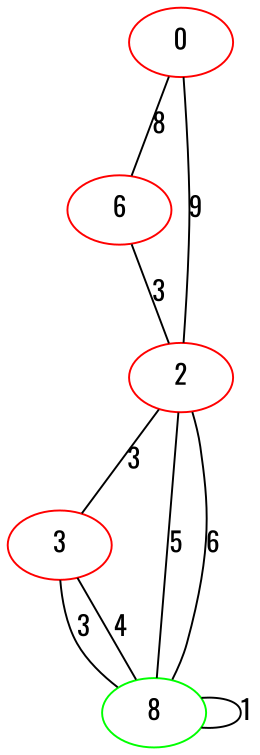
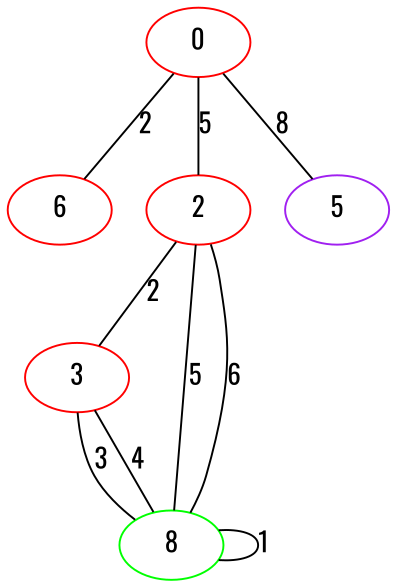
edge "0" -- "6": label "8" -> "2"
edge "0" -- "2": label "9" -> "5"
node "5": added
edge "6" -- "2": removed, label "3"
edge "2" -- "3": label "3" -> "2"
